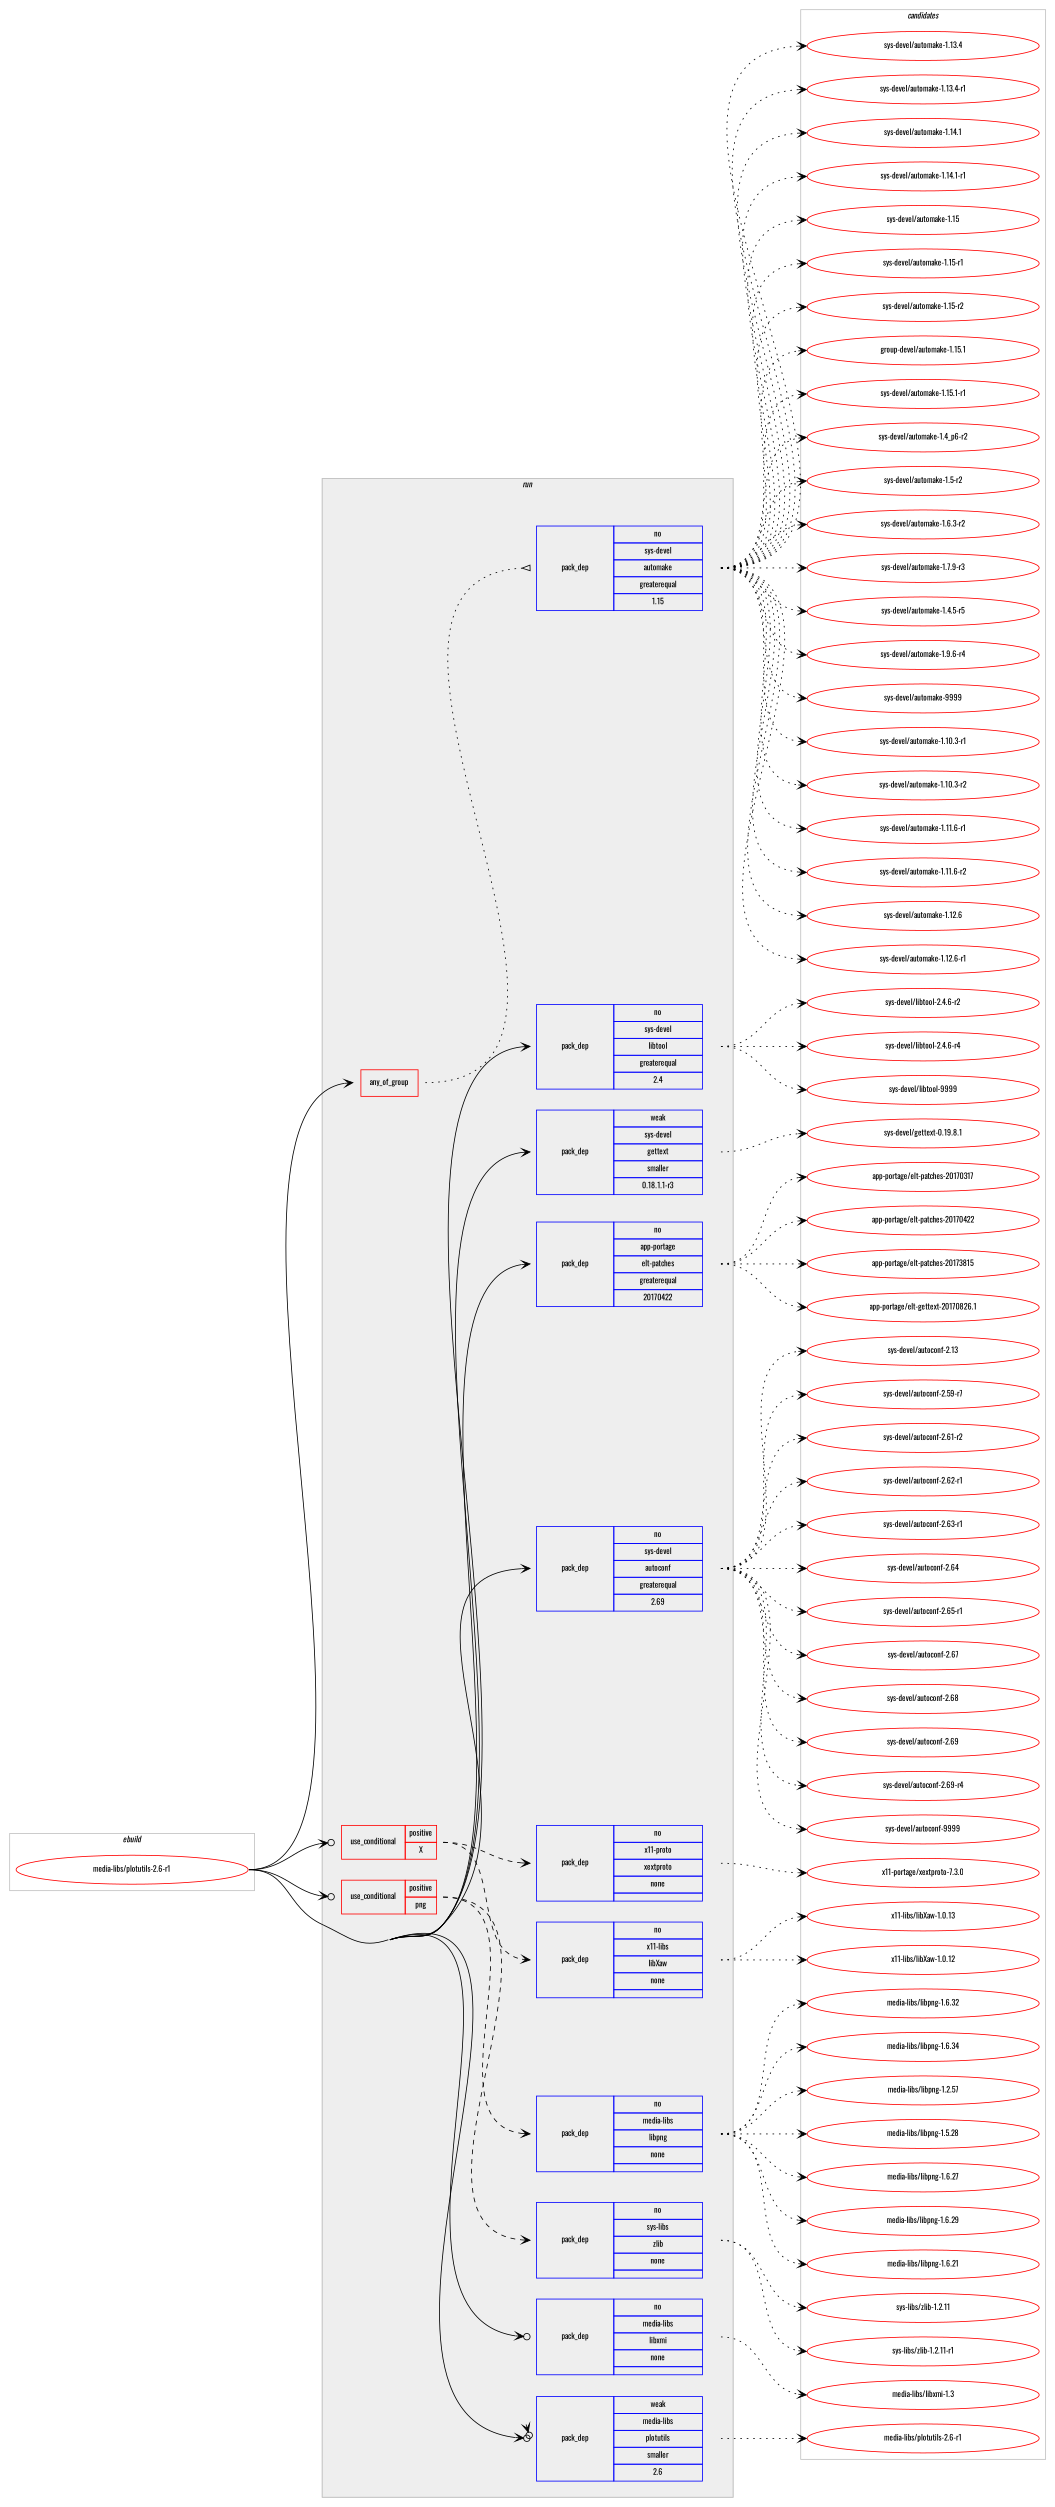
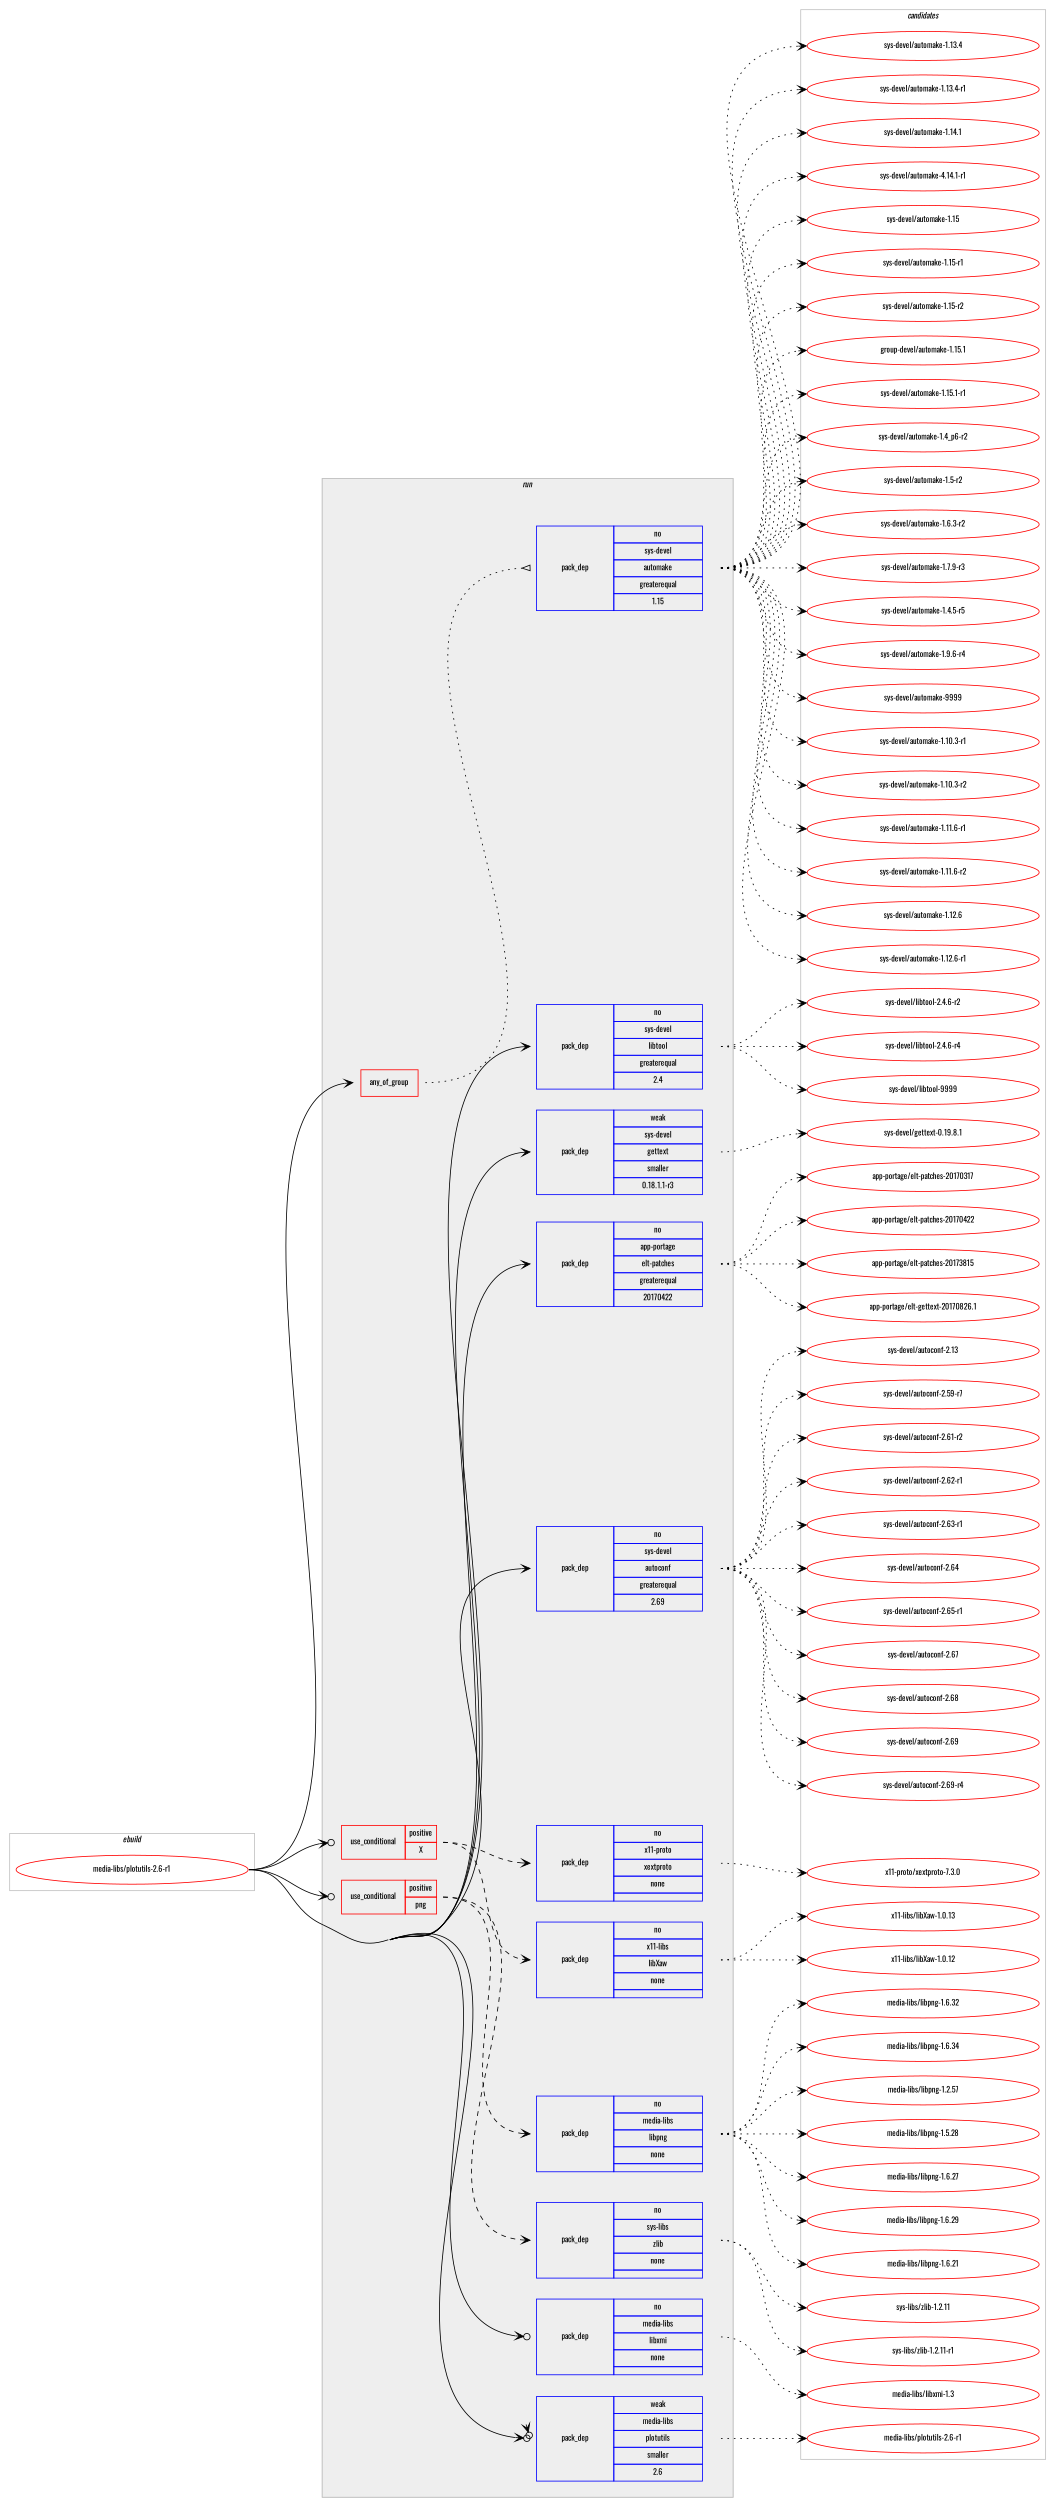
node "sys-devel/automake-1.14.1-r1": label "sys-devel/automake-1.14.1-r1" -> "sys-devel/automake-4.14.1-r1"
node "sys-devel/autoconf-9999": removed
node "x11-portage/xextproto-7.3.0": label "x11-portage/xextproto-7.3.0" -> "x11-proto/xextproto-7.3.0"
